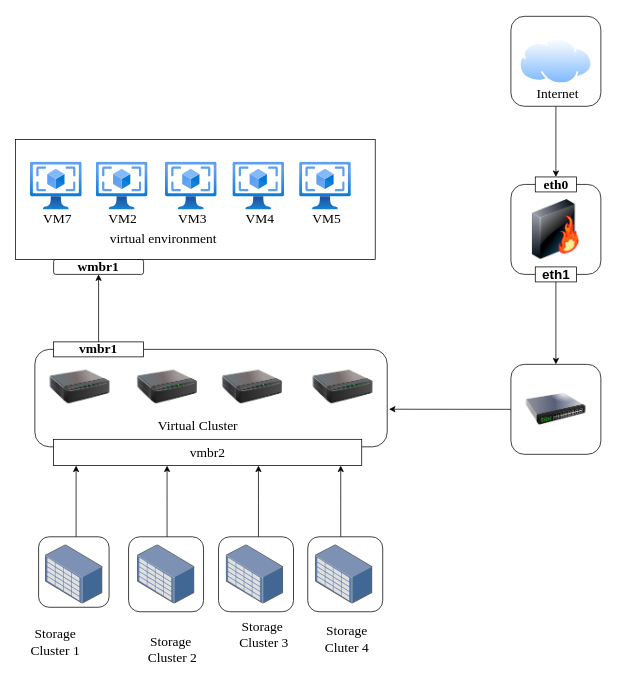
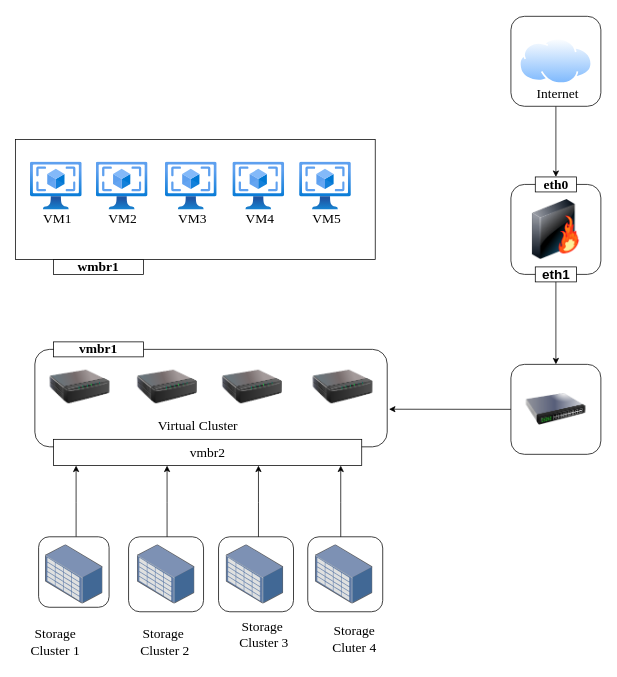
node "VM7": label "VM7" -> "VM1"
edge "wmbr1" -> "VM2": removed
node "virtual environment": removed
node "wmbr1": shape rounded rectangle -> rectangle
edge "vmbr1" -> "wmbr1": removed
node "Storage Cluter 4": moved (347, 639) -> (355, 639)
node "Storage Cluster 2": moved (171, 650) -> (163, 642)
